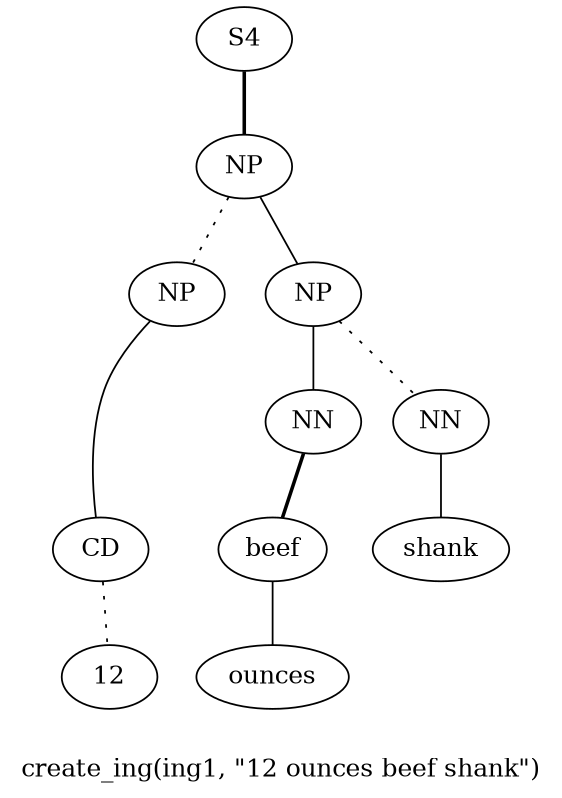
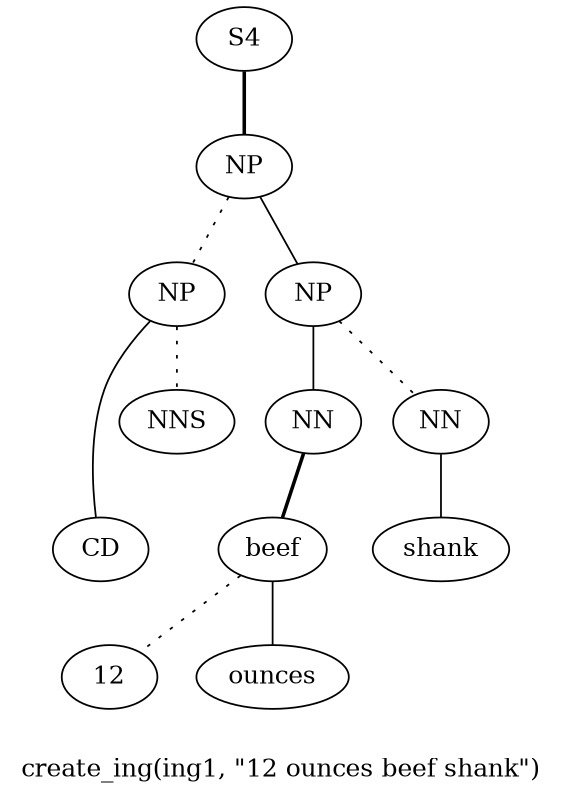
node "NNS": added
edge "CD" -- "12": now "beef" -- "12"
